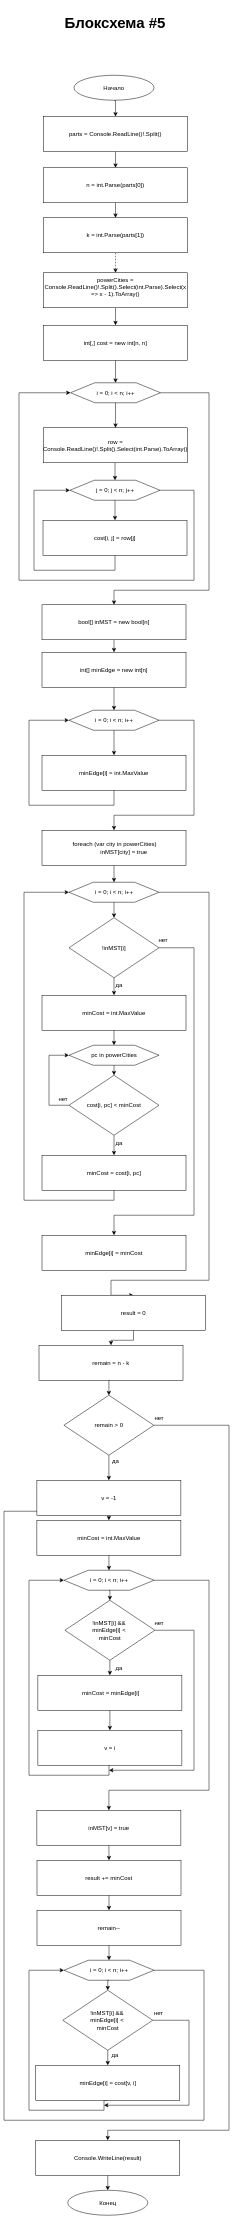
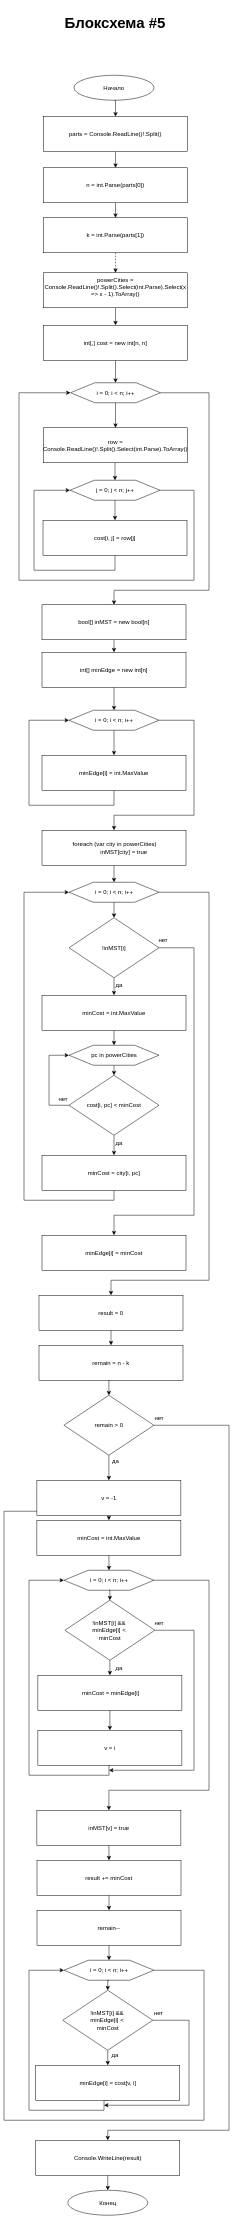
node "minCost = cost[i, pc]": label "minCost = cost[i, pc]" -> "minCost = city[i, pc]"
node "result = 0": moved (133, 1313) -> (111, 1313)
